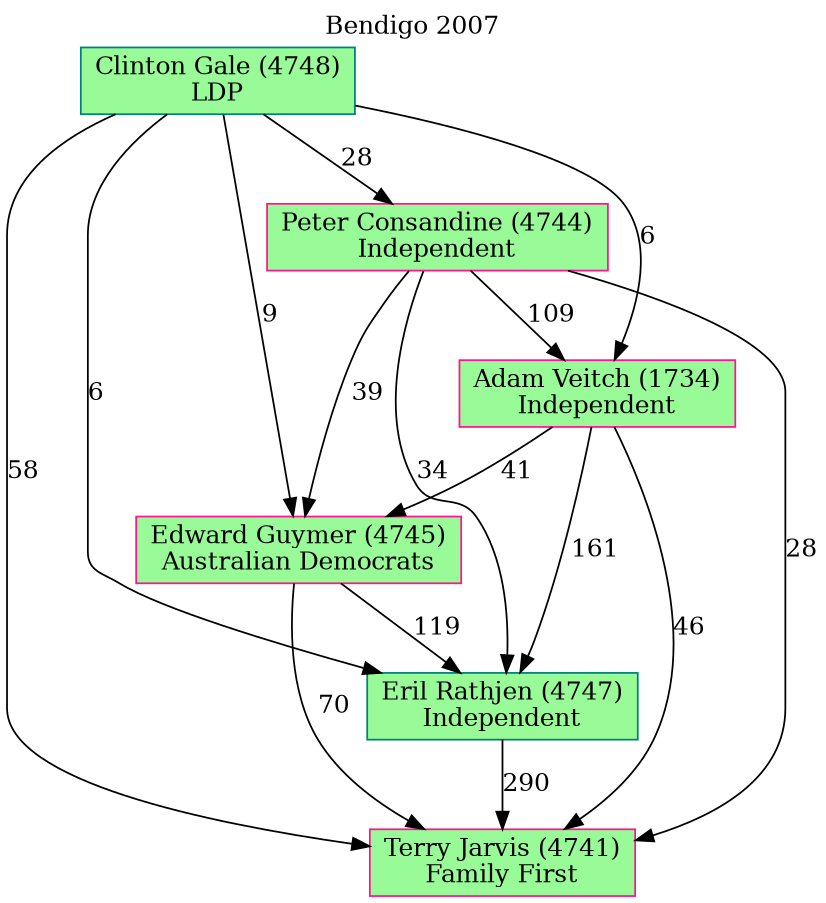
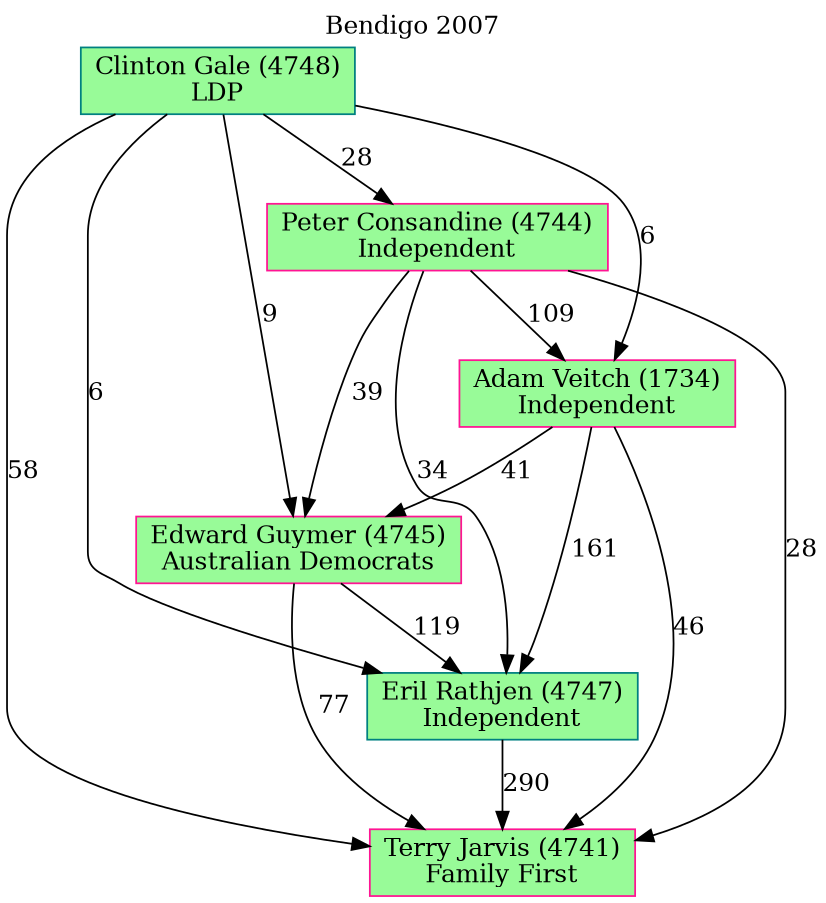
edge "Edward Guymer (4745) Australian Democrats" -> "Terry Jarvis (4741) Family First": label "70" -> "77"
